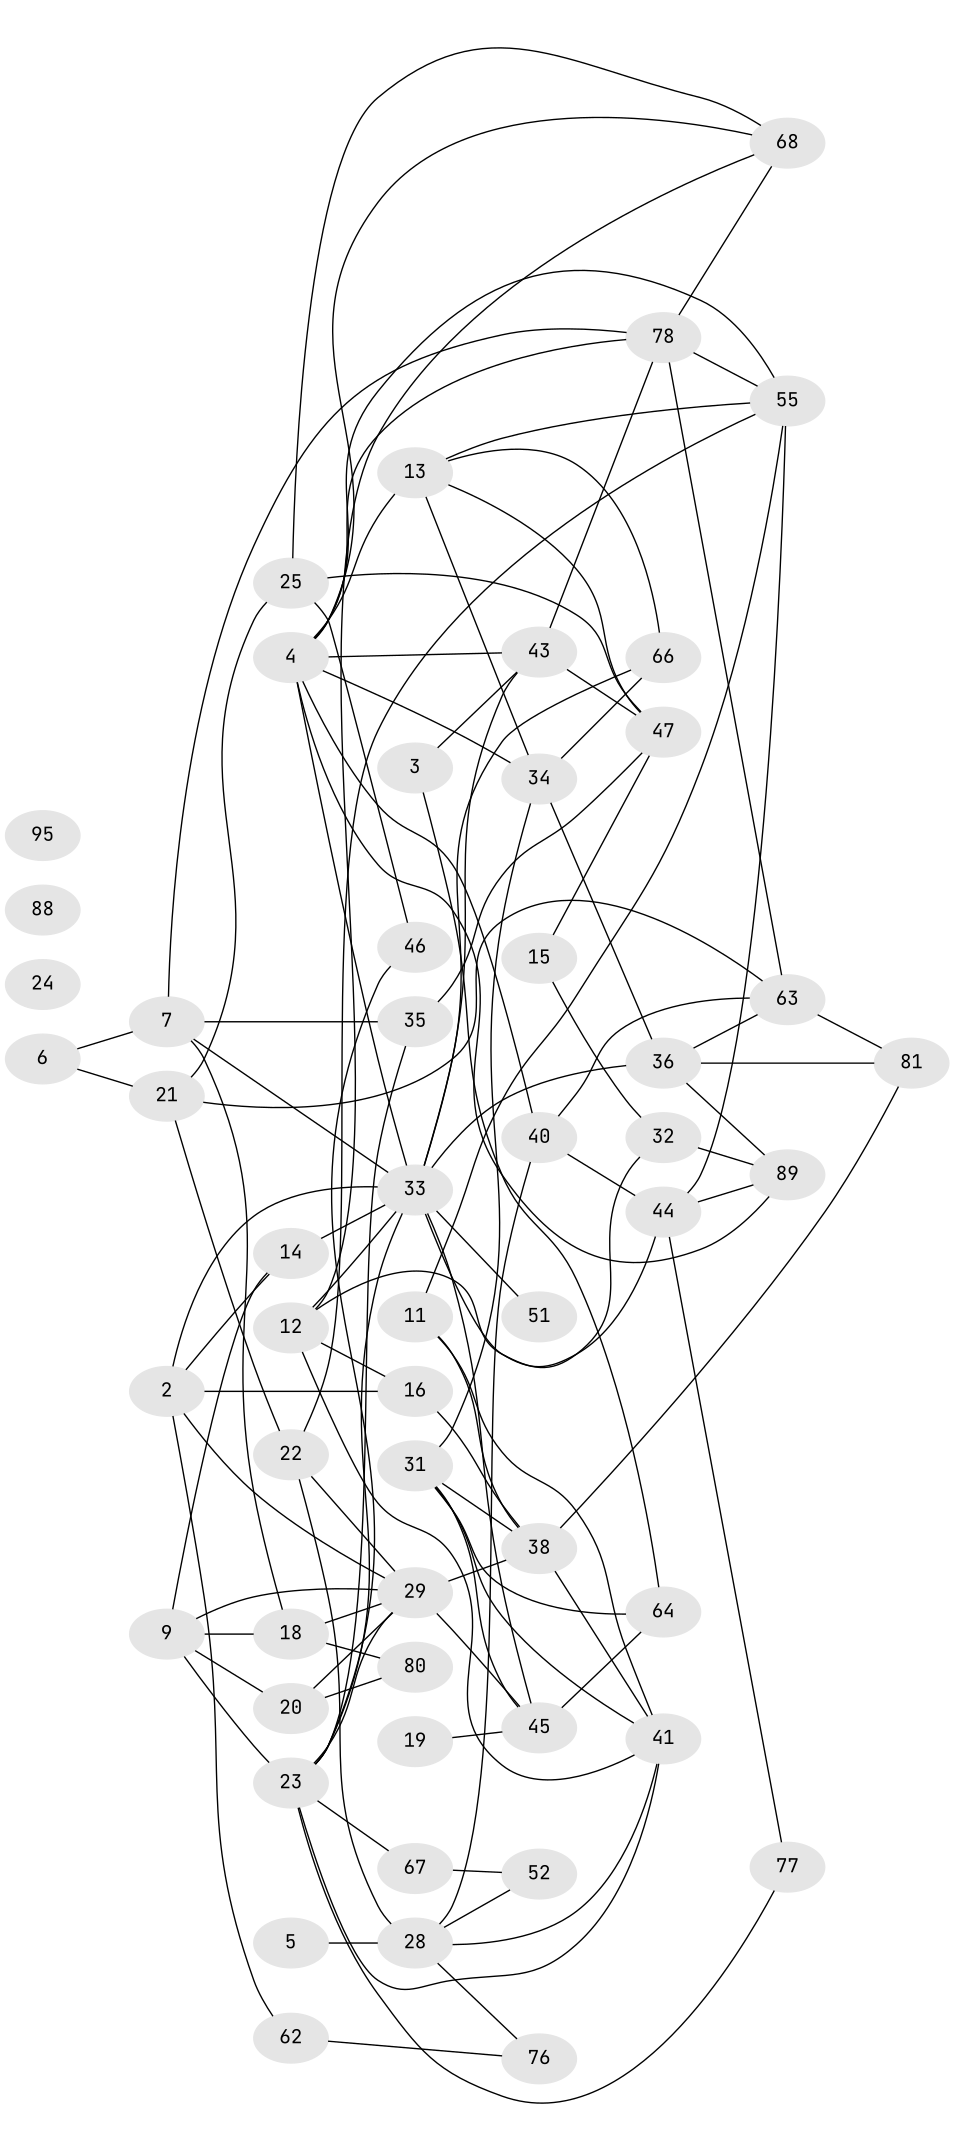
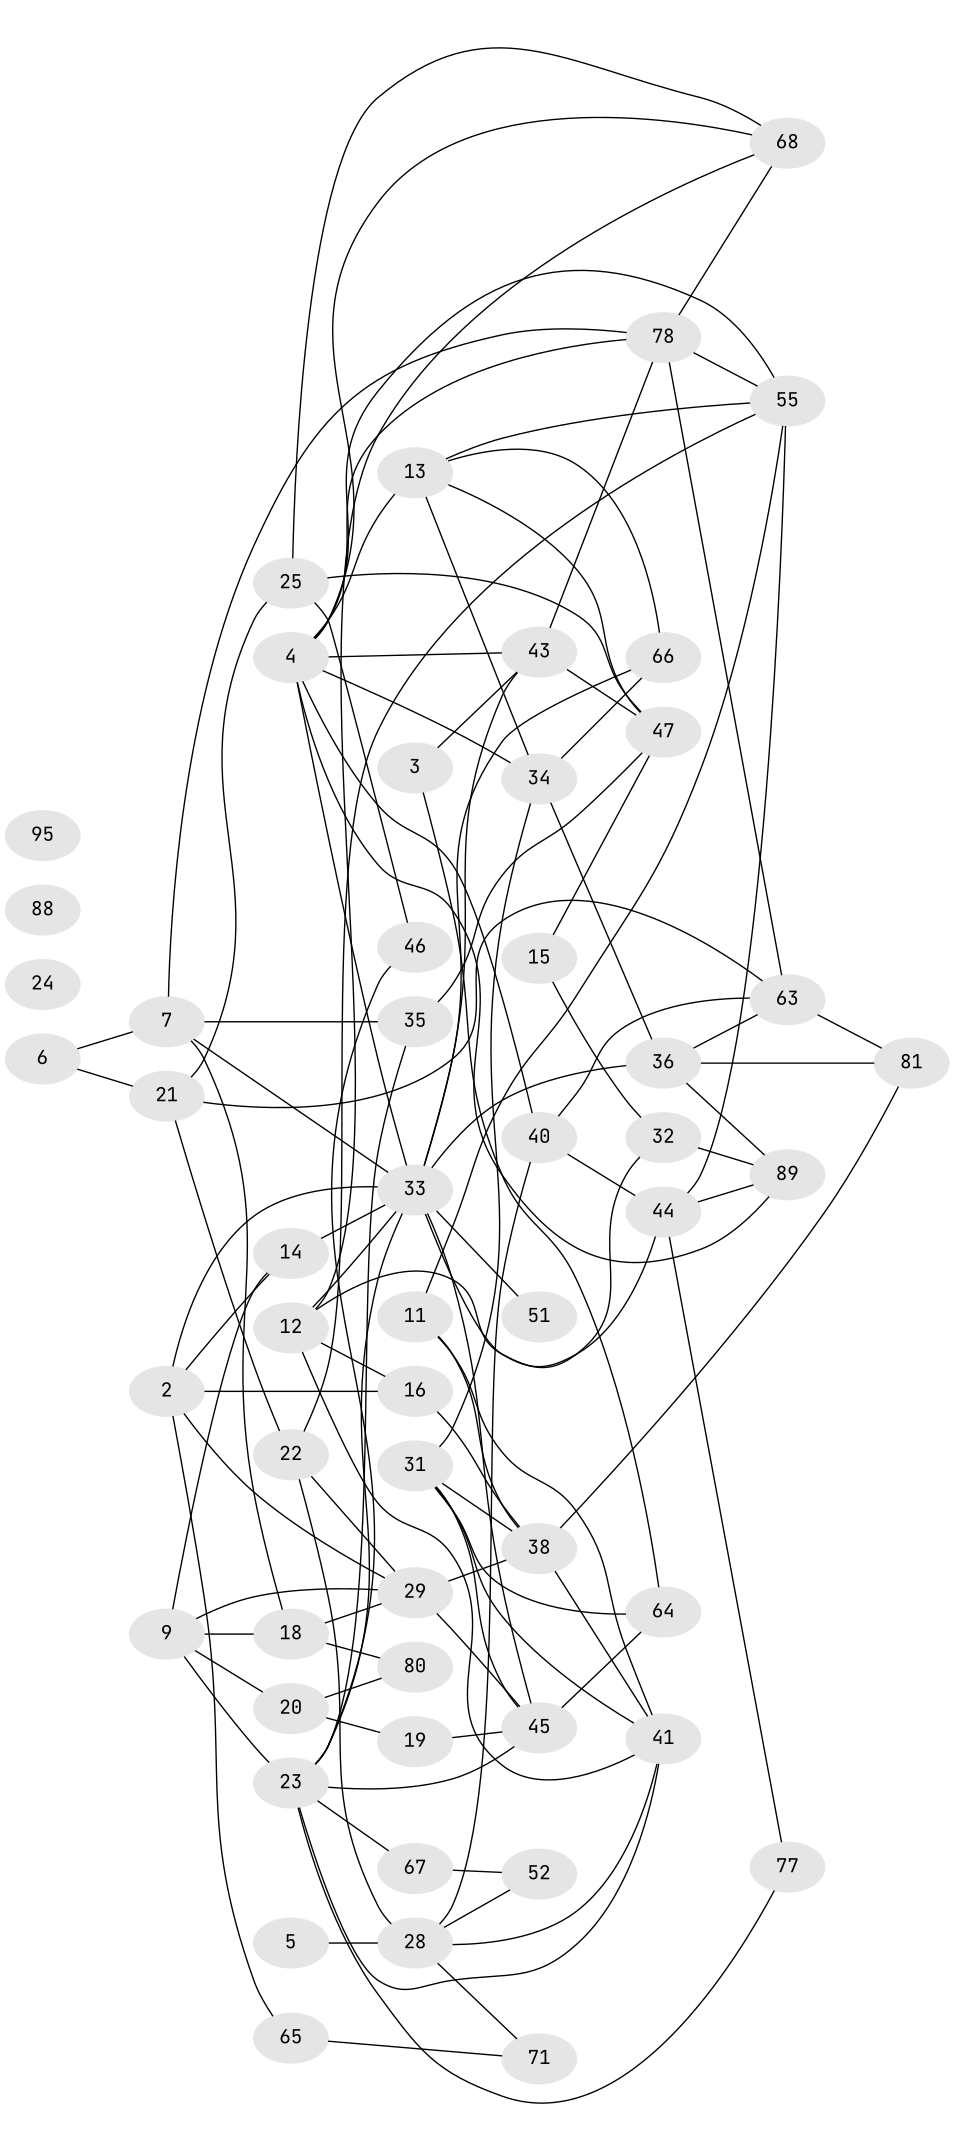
edge "29" -- "20": now "19" -- "20"
edge "29" -- "23": now "45" -- "23"
node "62": label "62" -> "65"
node "76": label "76" -> "71"
